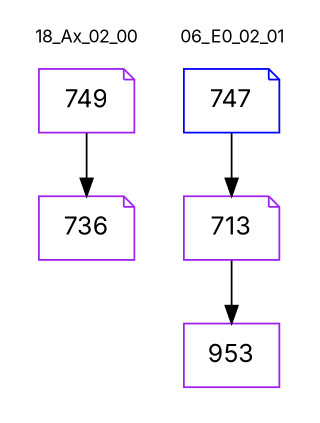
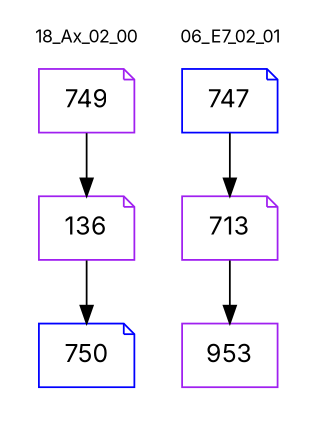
cluster "06_E0_02_01": label "06_E0_02_01" -> "06_E7_02_01"
node "736": label "736" -> "136"
node "750": added
